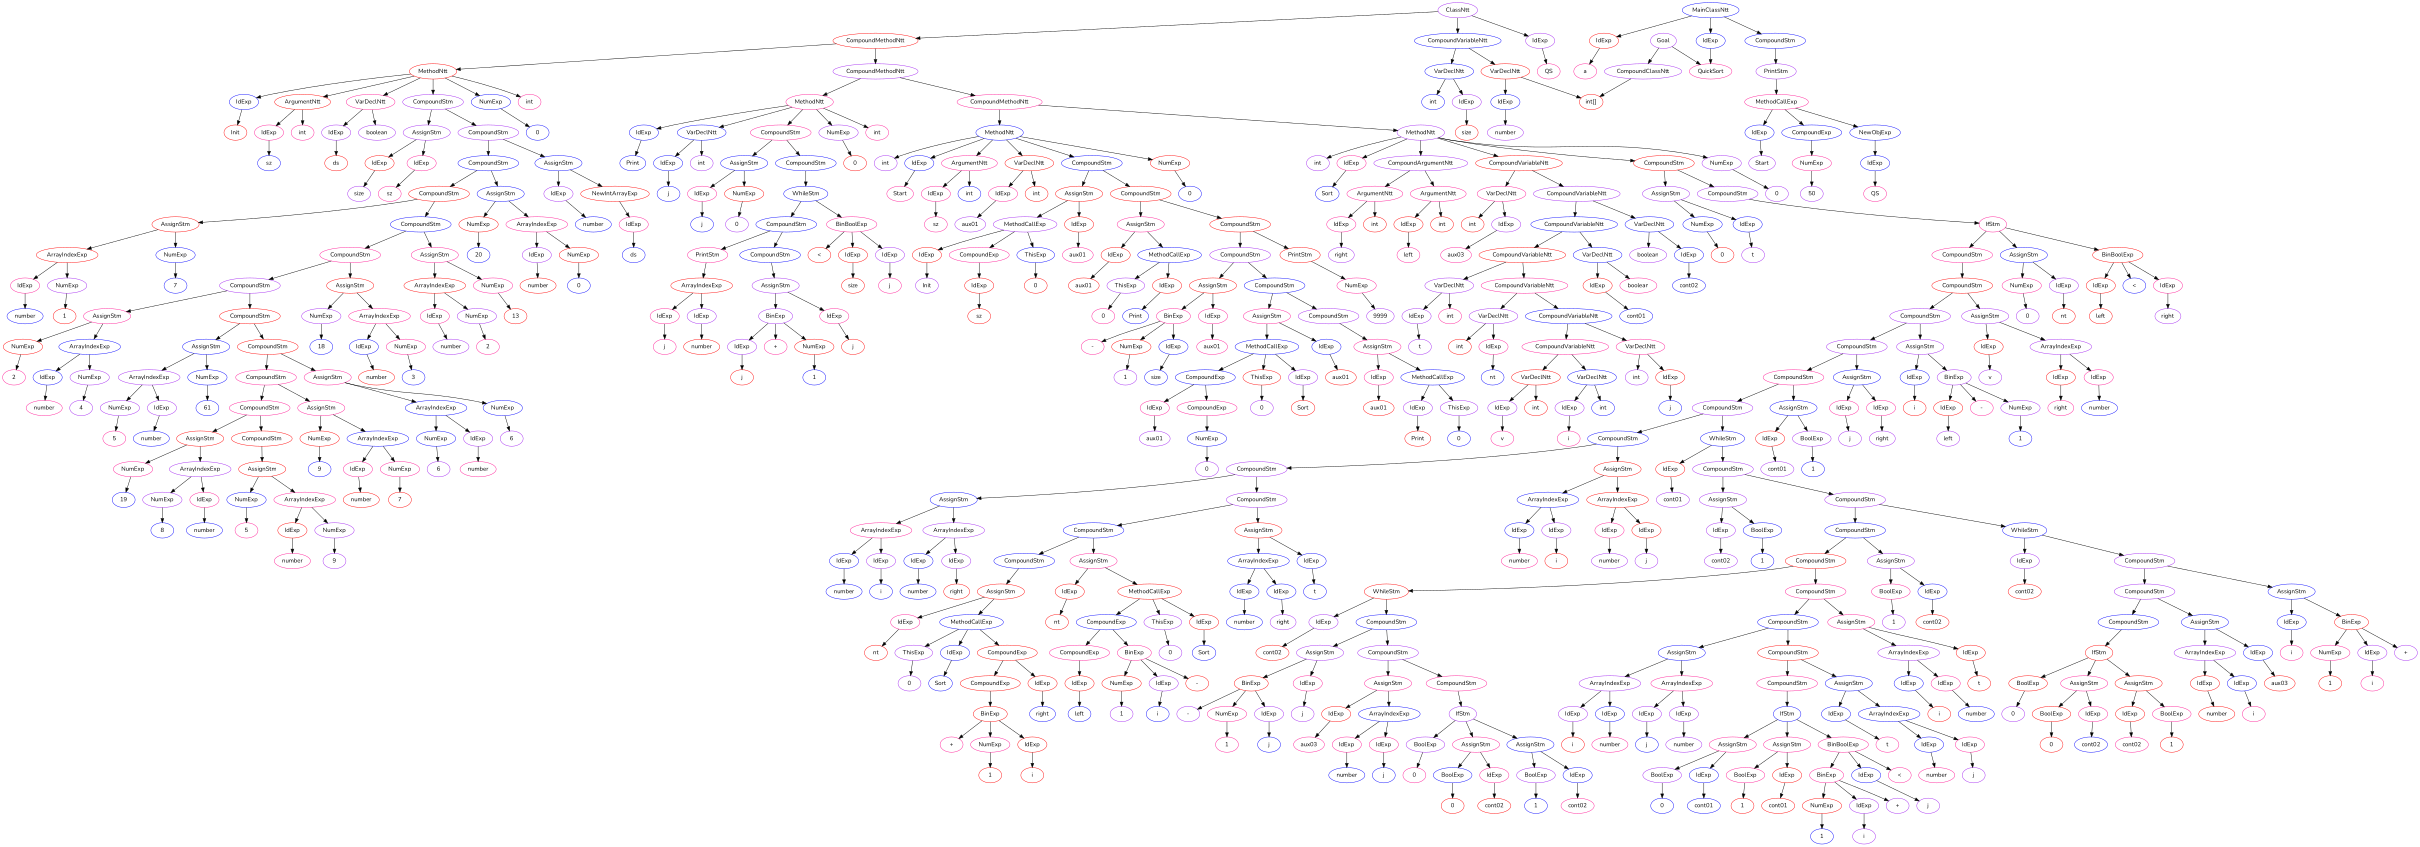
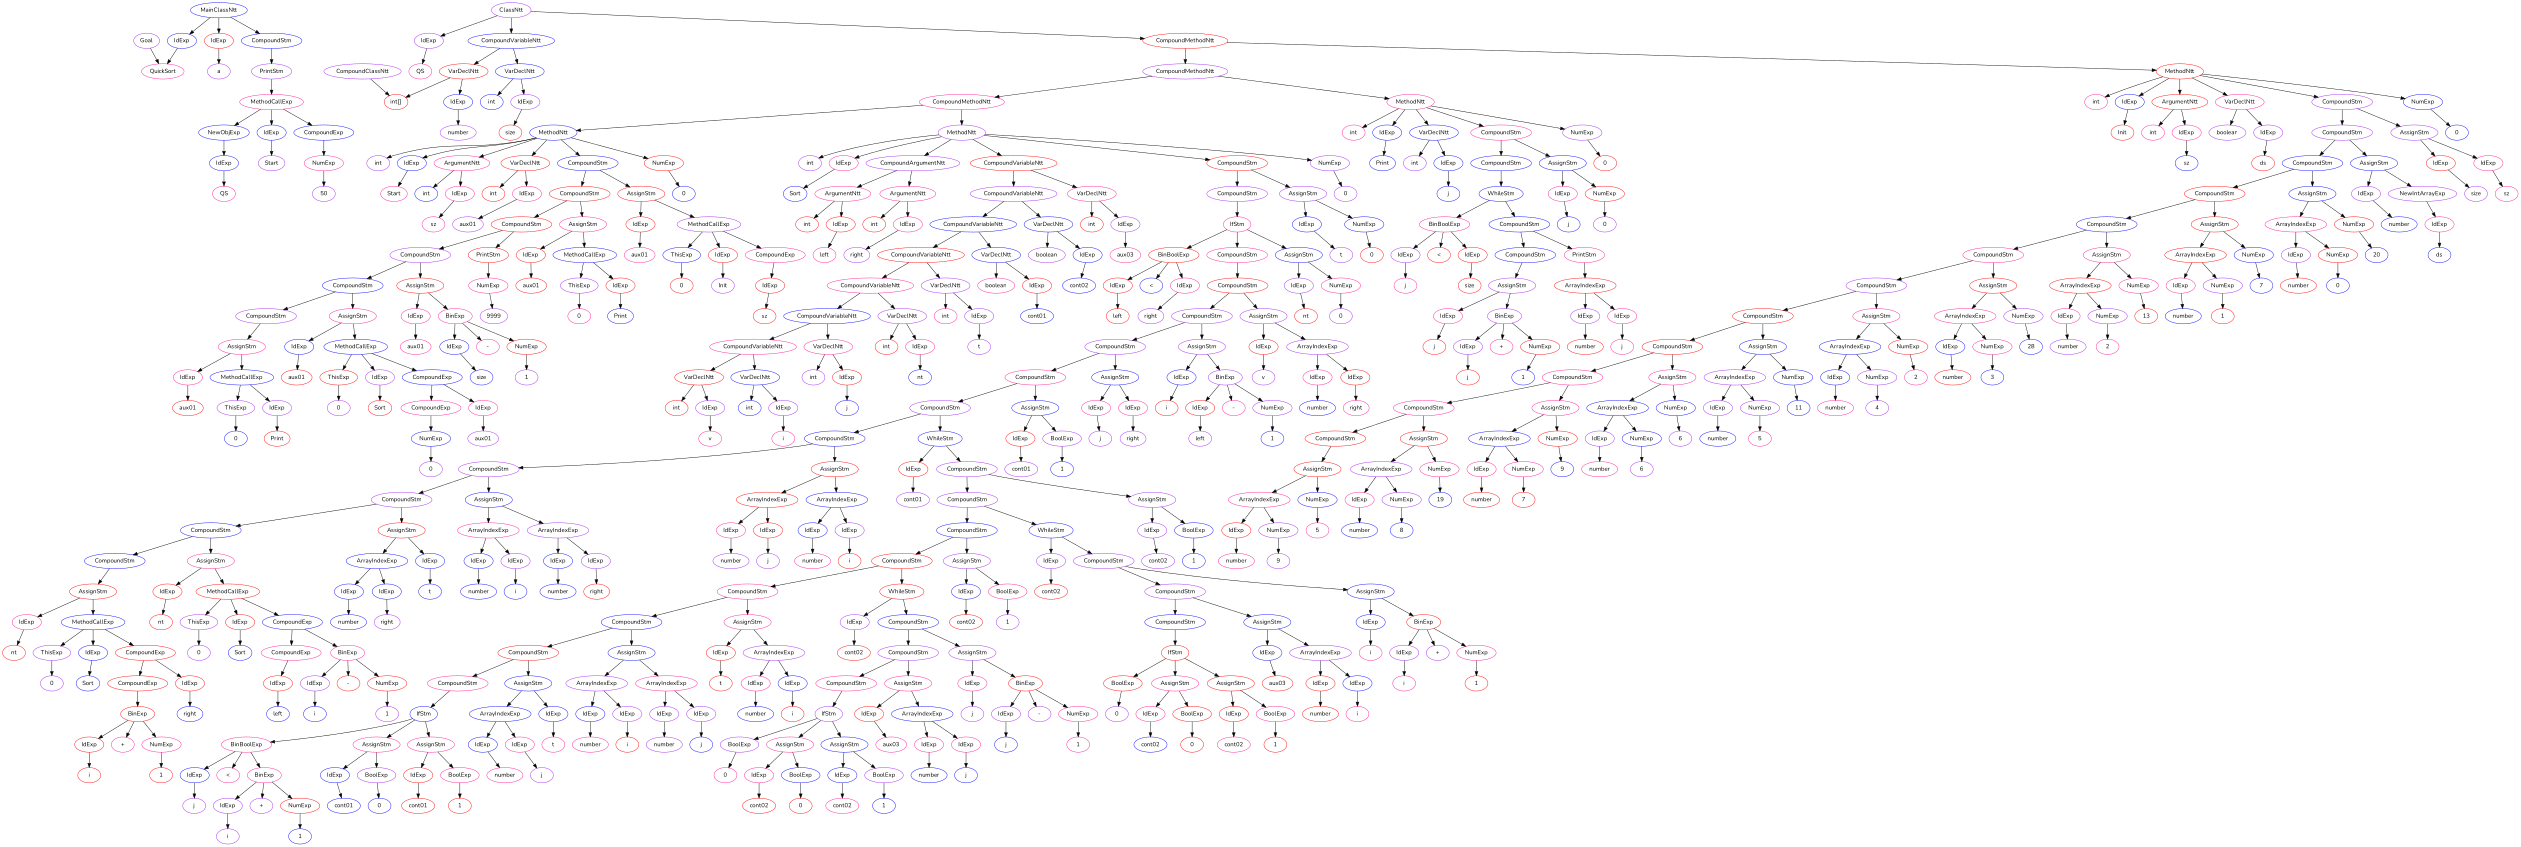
edge "Goal" -> "CompoundClassNtt": removed
node "a": color deeppink -> purple
node "NewIntArrayExp": color red -> purple
node "18": label "18" -> "28"
node "61": label "61" -> "11"
